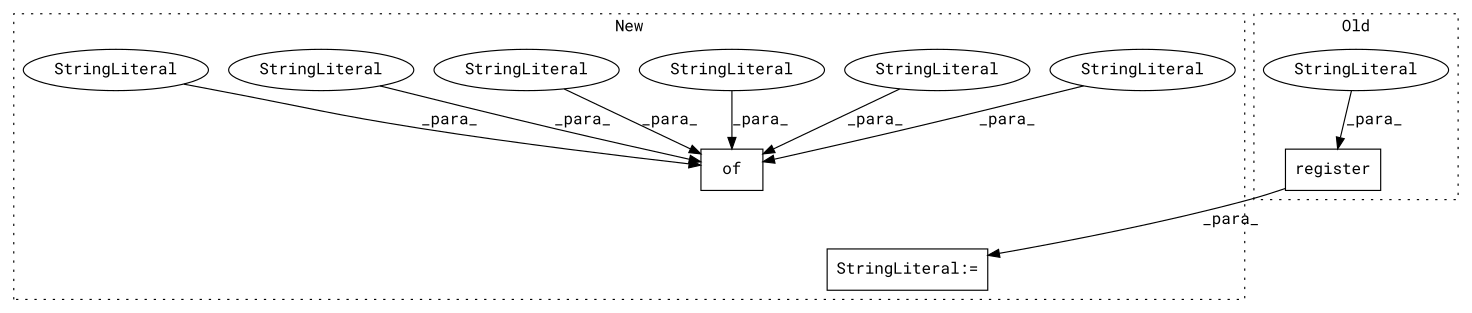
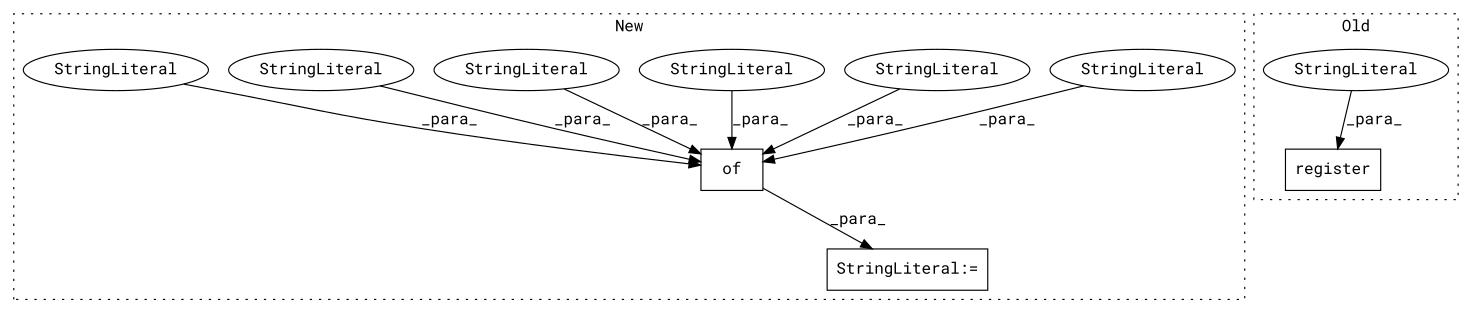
edge "register" -> "StringLiteral:=": now "of" -> "StringLiteral:="
